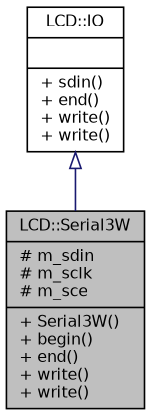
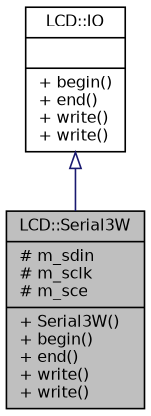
node "LCD::IO": text "+ sdin()" -> "+ begin()"
